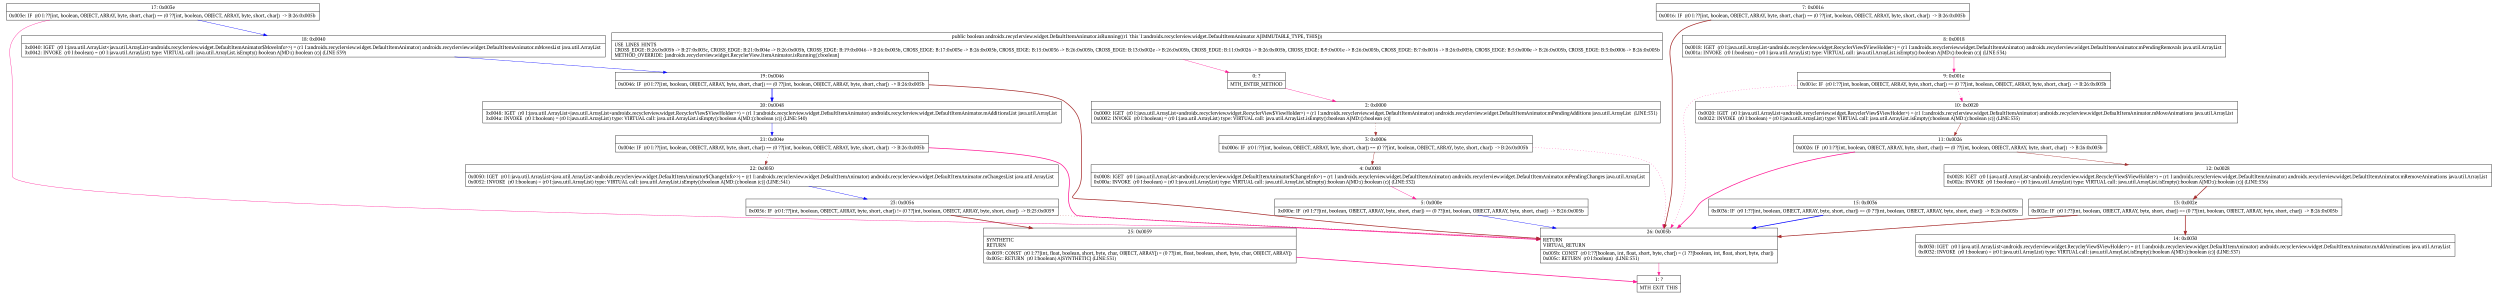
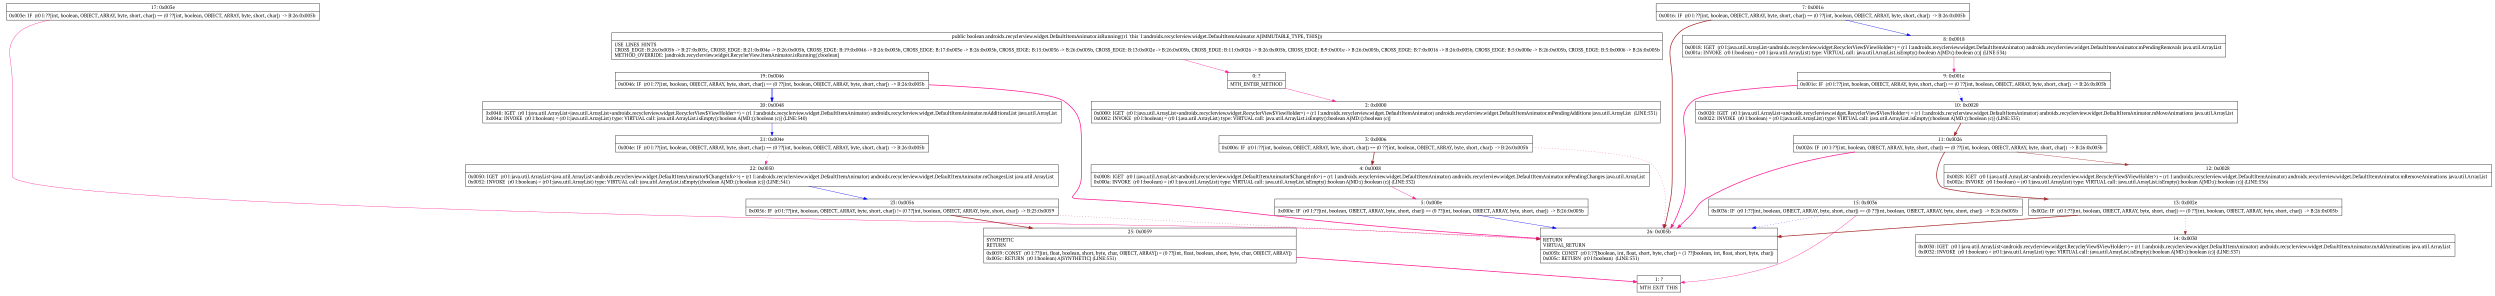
edge "7: 0x0016" -> "8: 0x0018": added
node "18: 0x0040": removed
edge "9: 0x001e" -> "10: 0x0020": color deeppink -> blue
edge "9: 0x001e" -> "26: 0x005b": style dotted -> bold
edge "2: 0x0000" -> "3: 0x0006": removed
edge "10: 0x0020" -> "11: 0x0026": style solid -> bold
edge "21: 0x004e" -> "22: 0x0050": color brown -> deeppink
edge "3: 0x0006" -> "4: 0x0008": style solid -> bold
edge "12: 0x0028" -> "13: 0x002e": now "11: 0x0026" -> "13: 0x002e"
edge "19: 0x0046" -> "26: 0x005b": color brown -> deeppink
edge "21: 0x004e" -> "26: 0x005b": removed
edge "15: 0x0036" -> "26: 0x005b": style bold -> dotted
edge "13: 0x002e" -> "14: 0x0030": style bold -> dotted
edge "26: 0x005b" -> "1: ?": now "15: 0x0036" -> "1: ?"
